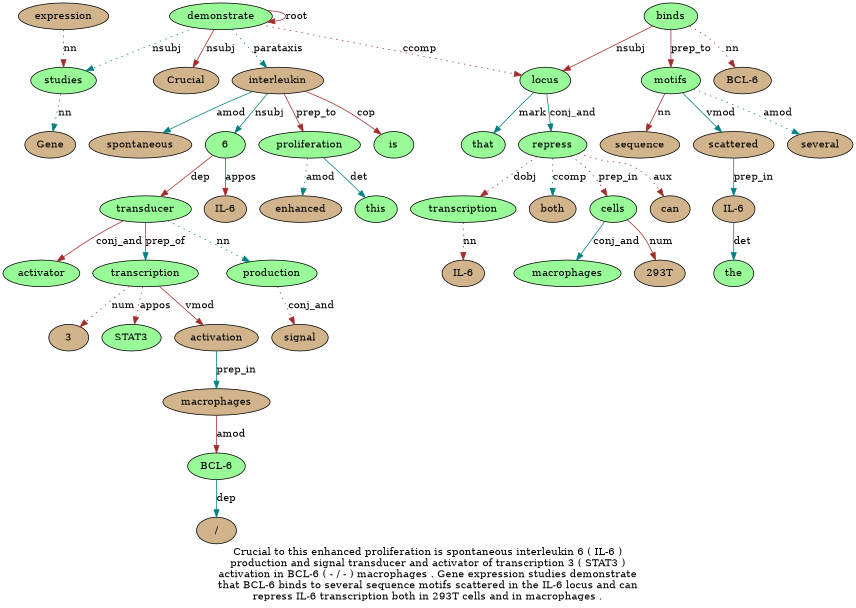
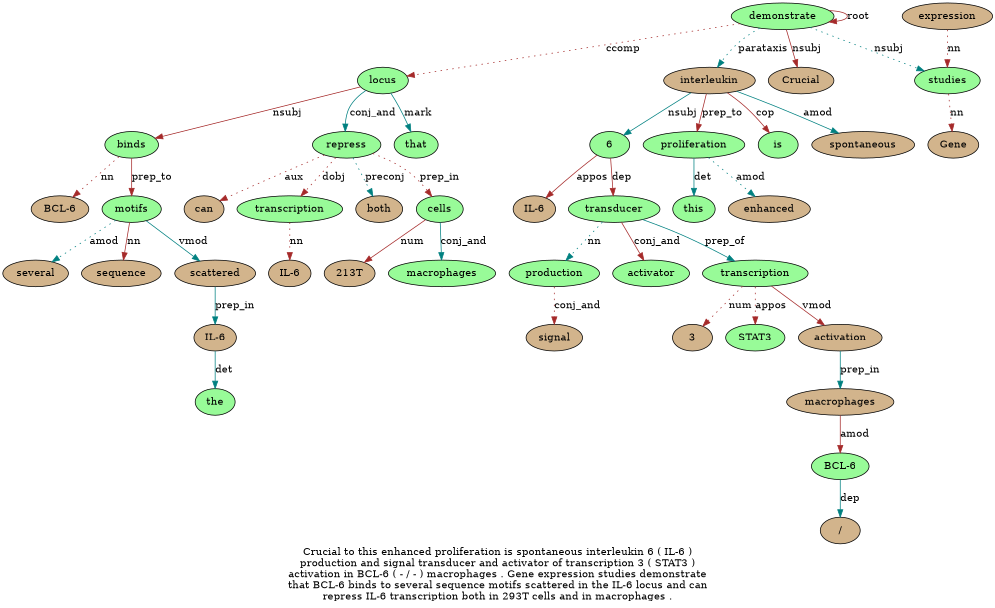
edge "binds" -> "locus": reversed
edge "studies" -> "Gene": color teal -> brown
edge "repress" -> "both": label "ccomp" -> "preconj"
node "293T": label "293T" -> "213T"
